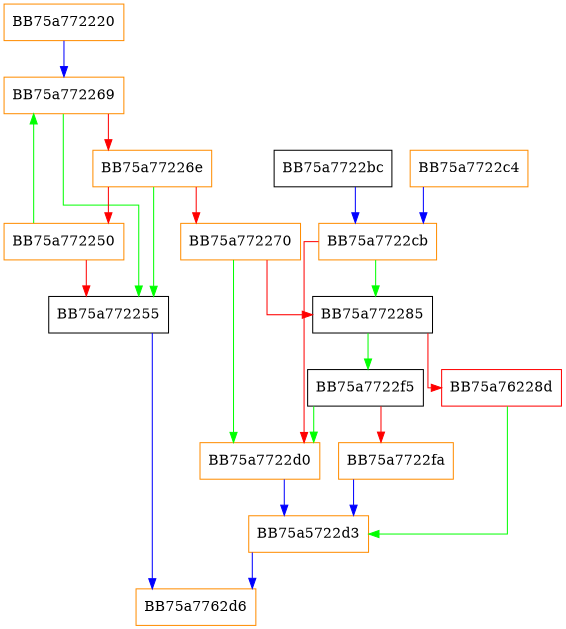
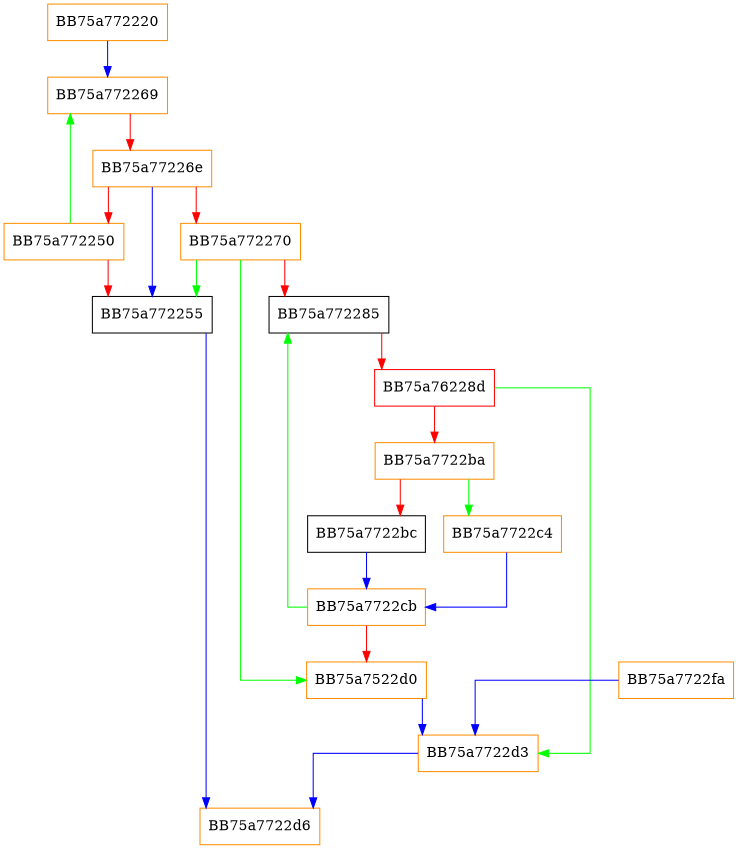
edge "BB75a772269" -> "BB75a772255": now "BB75a772270" -> "BB75a772255"
edge "BB75a77226e" -> "BB75a772255": color green -> blue
node "BB75a7722f5": removed
node "BB75a7722d0": label "BB75a7722d0" -> "BB75a7522d0"
node "BB75a7722ba": added
node "BB75a5722d3": label "BB75a5722d3" -> "BB75a7722d3"
node "BB75a7762d6": label "BB75a7762d6" -> "BB75a7722d6"
